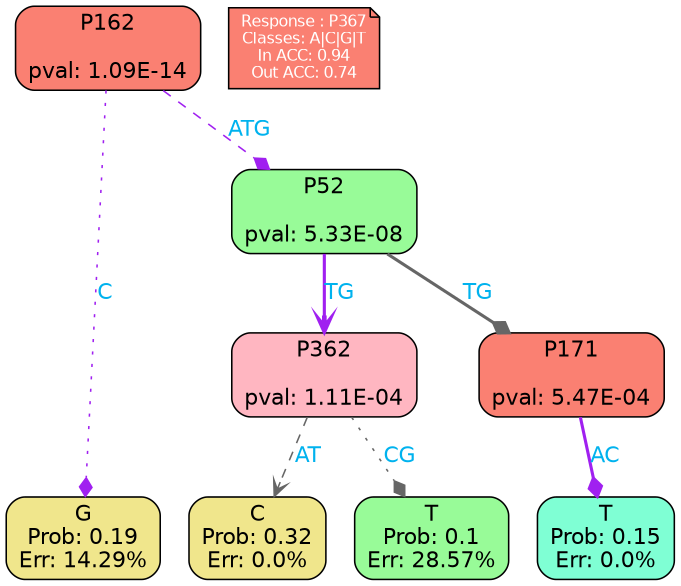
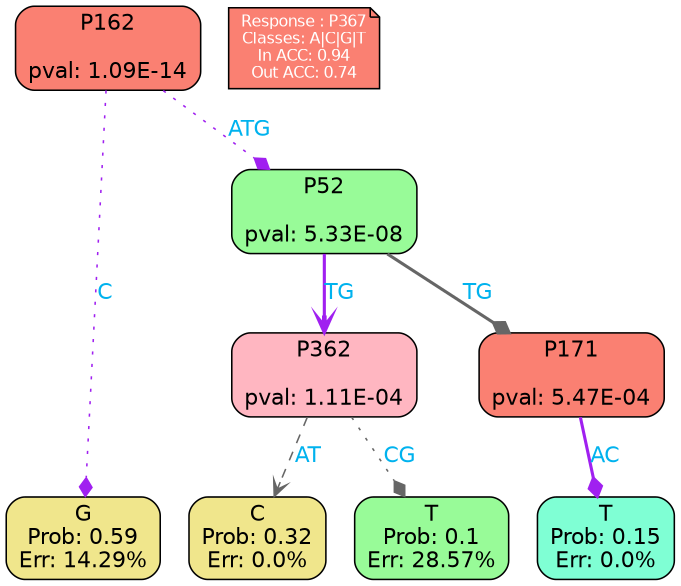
edge "P162 pval: 1.09E-14" -> "P52 pval: 5.33E-08": style dashed -> dotted
node "G Prob: 0.19 Err: 14.29%": label "G Prob: 0.19 Err: 14.29%" -> "G Prob: 0.59 Err: 14.29%"
